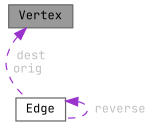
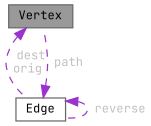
edge "Vertex" -> "Edge": added, label "path"
